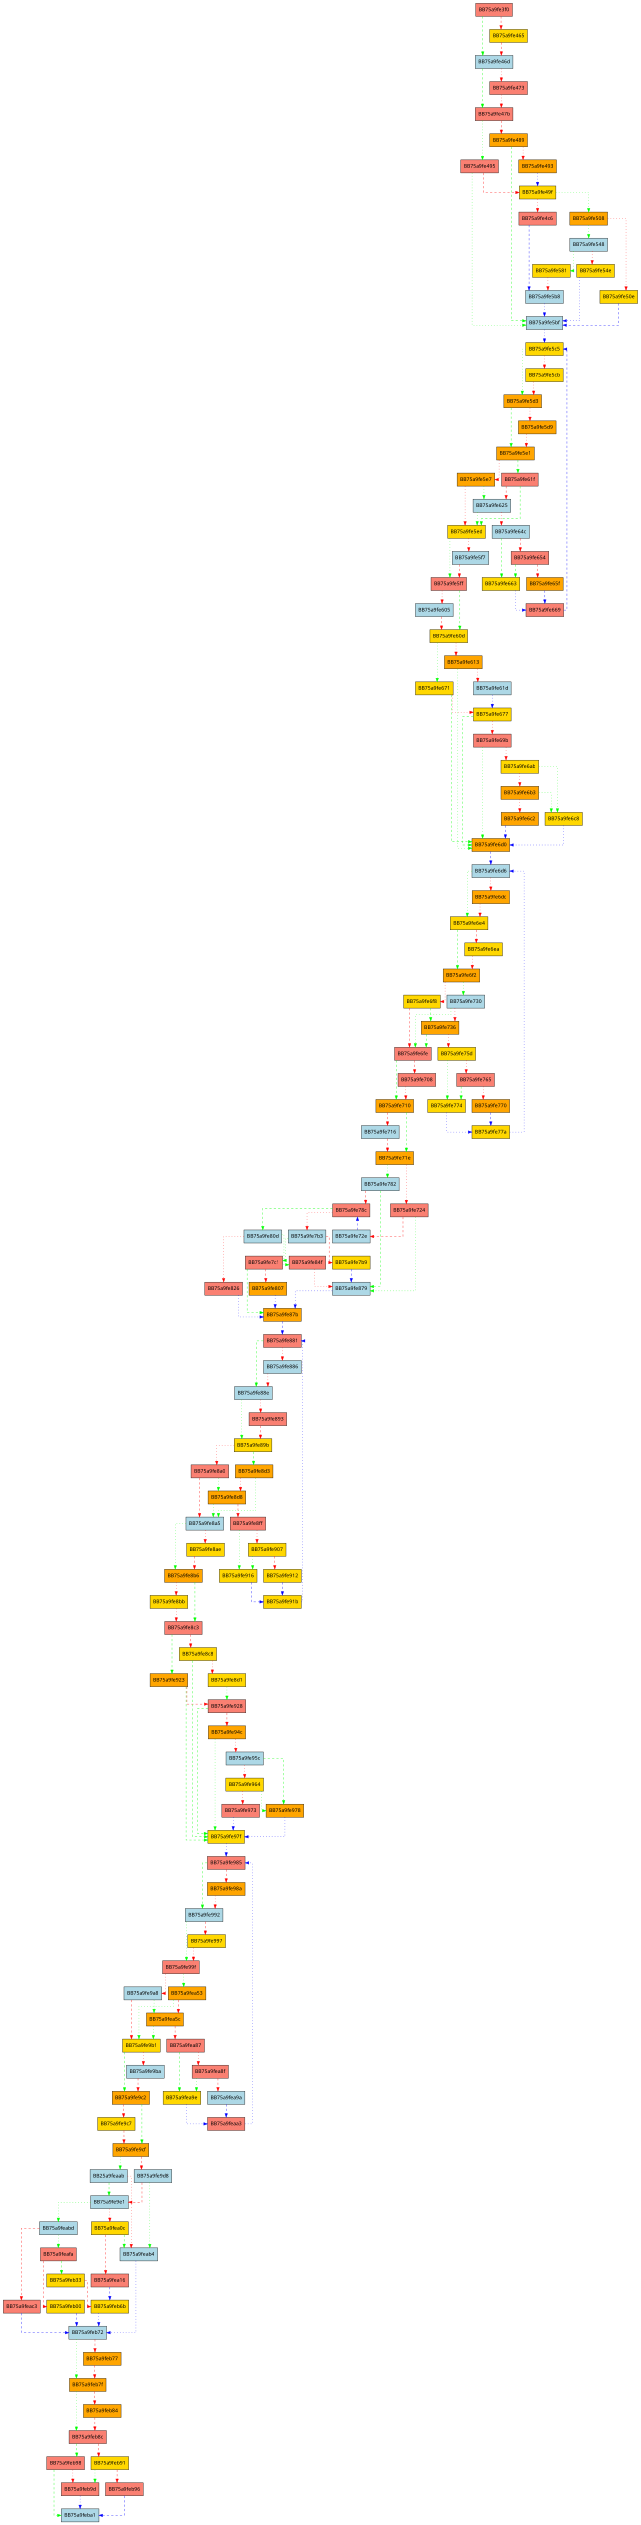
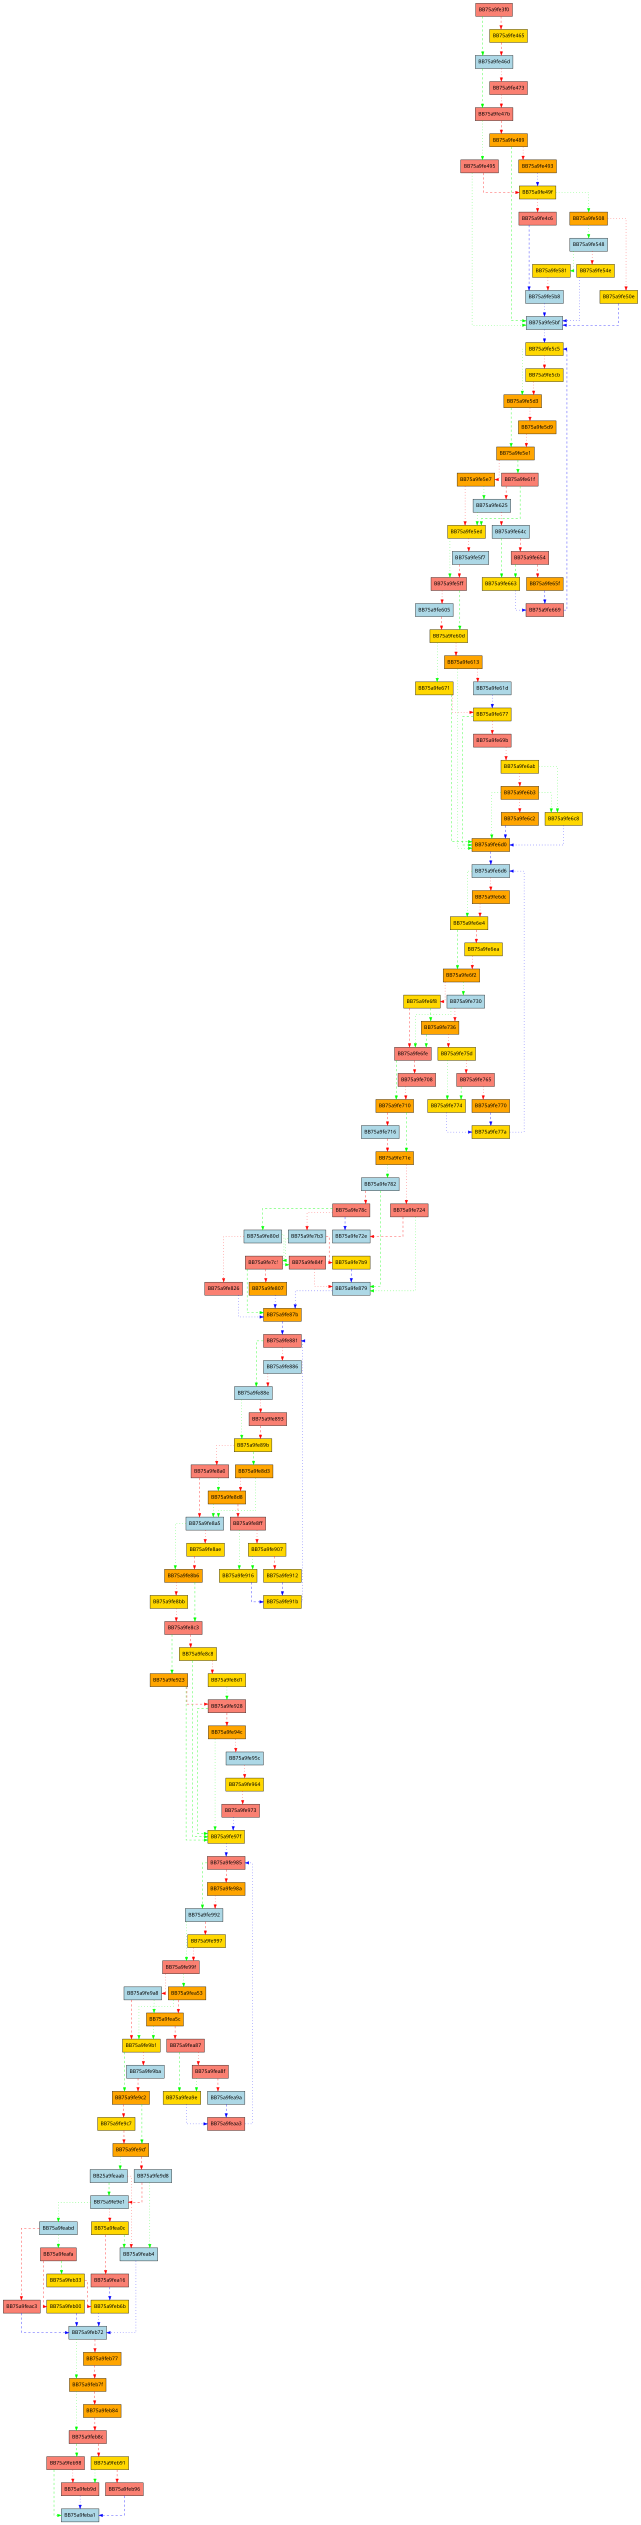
edge "BB75a9fe69b" -> "BB75a9fe6d0": now "BB75a9fe6b3" -> "BB75a9fe6d0"
edge "BB75a9fe72e" -> "BB75a9fe78c": reversed
node "BB75a9fe978": removed
